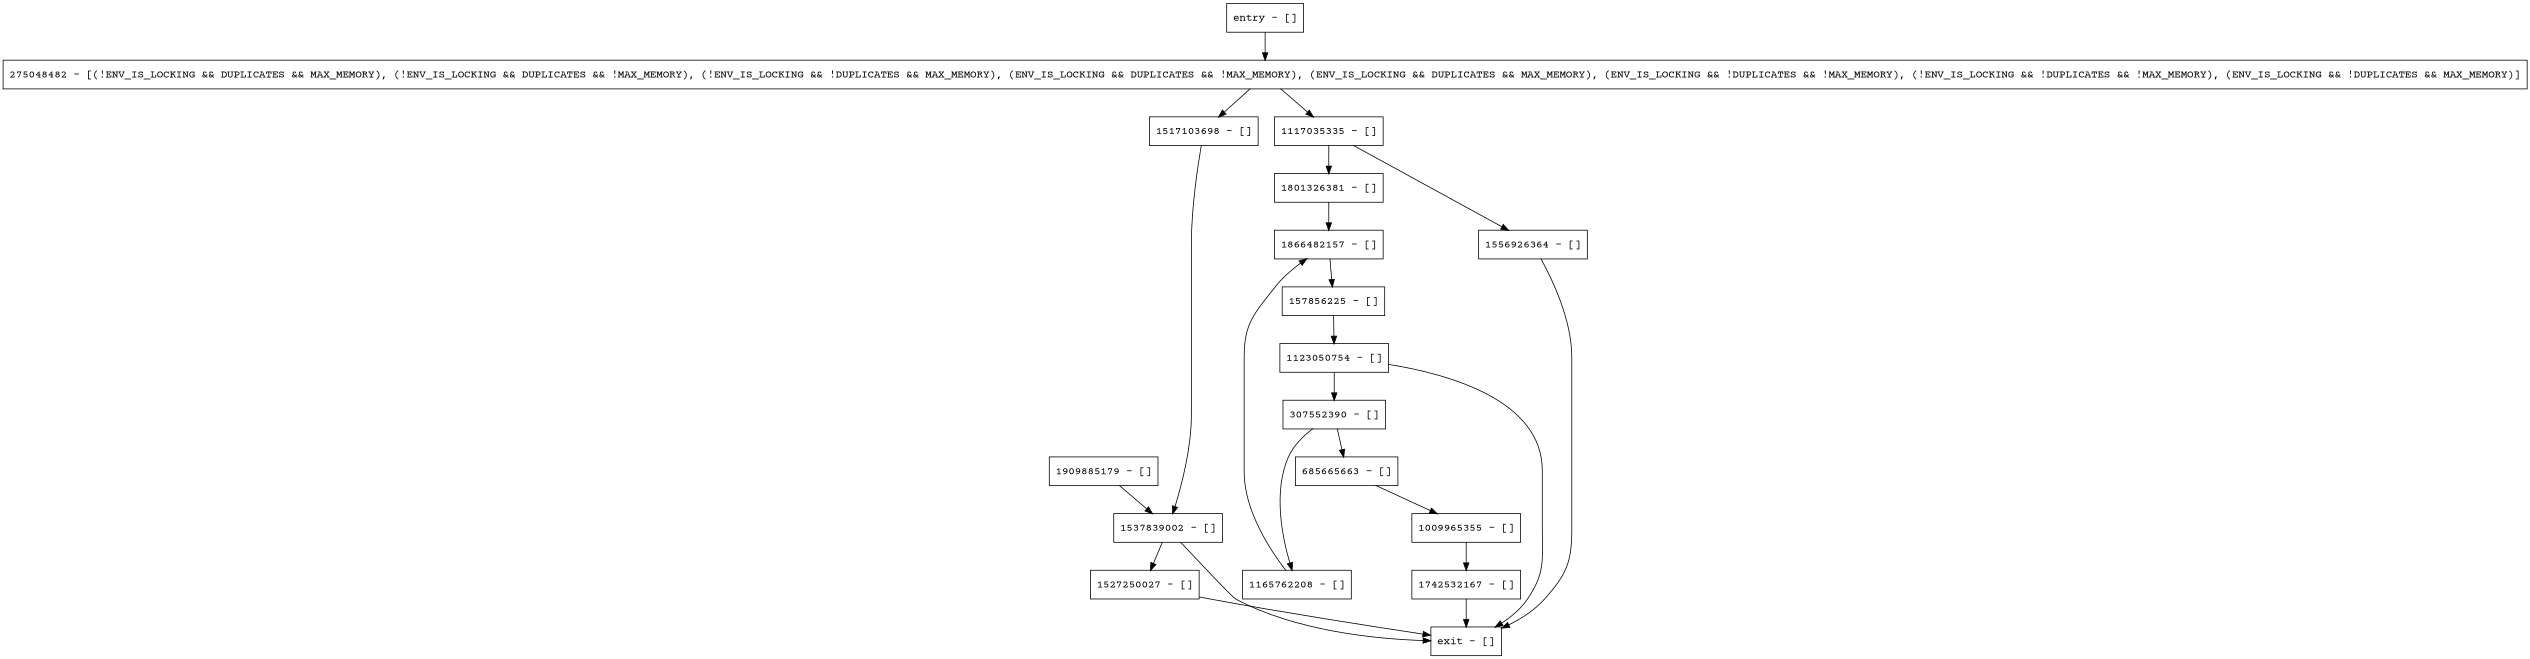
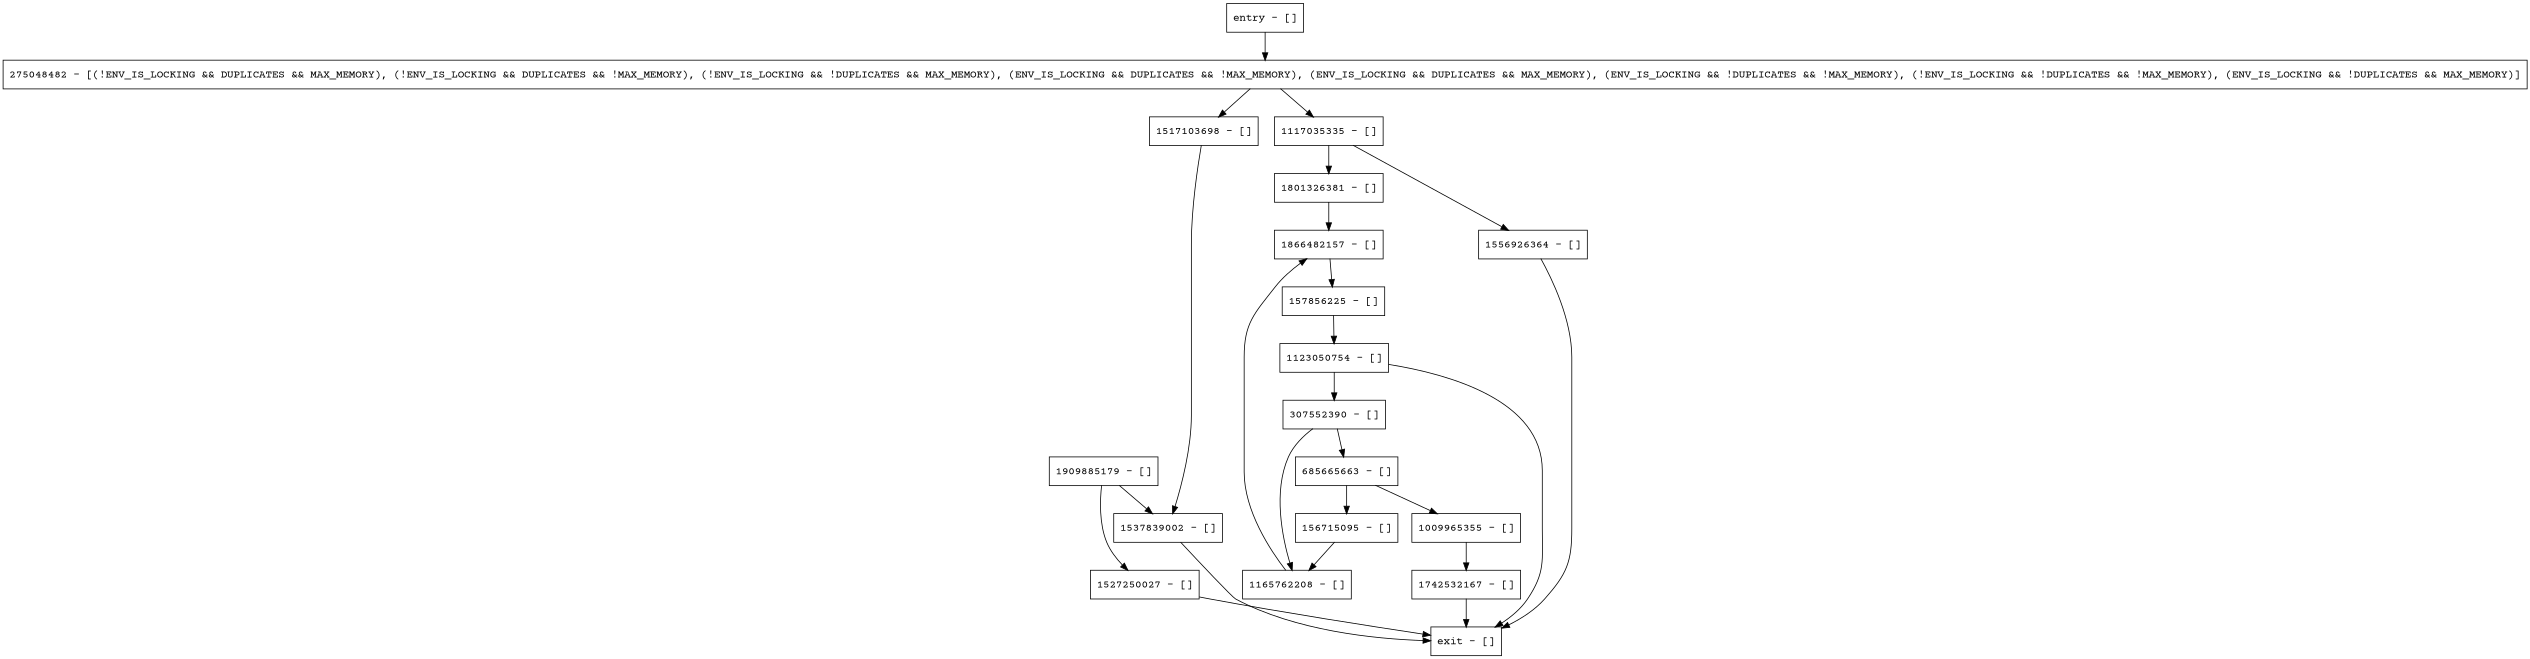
node "156715095 - []": added
edge "1537839002 - []" -> "1527250027 - []": now "1909885179 - []" -> "1527250027 - []"
